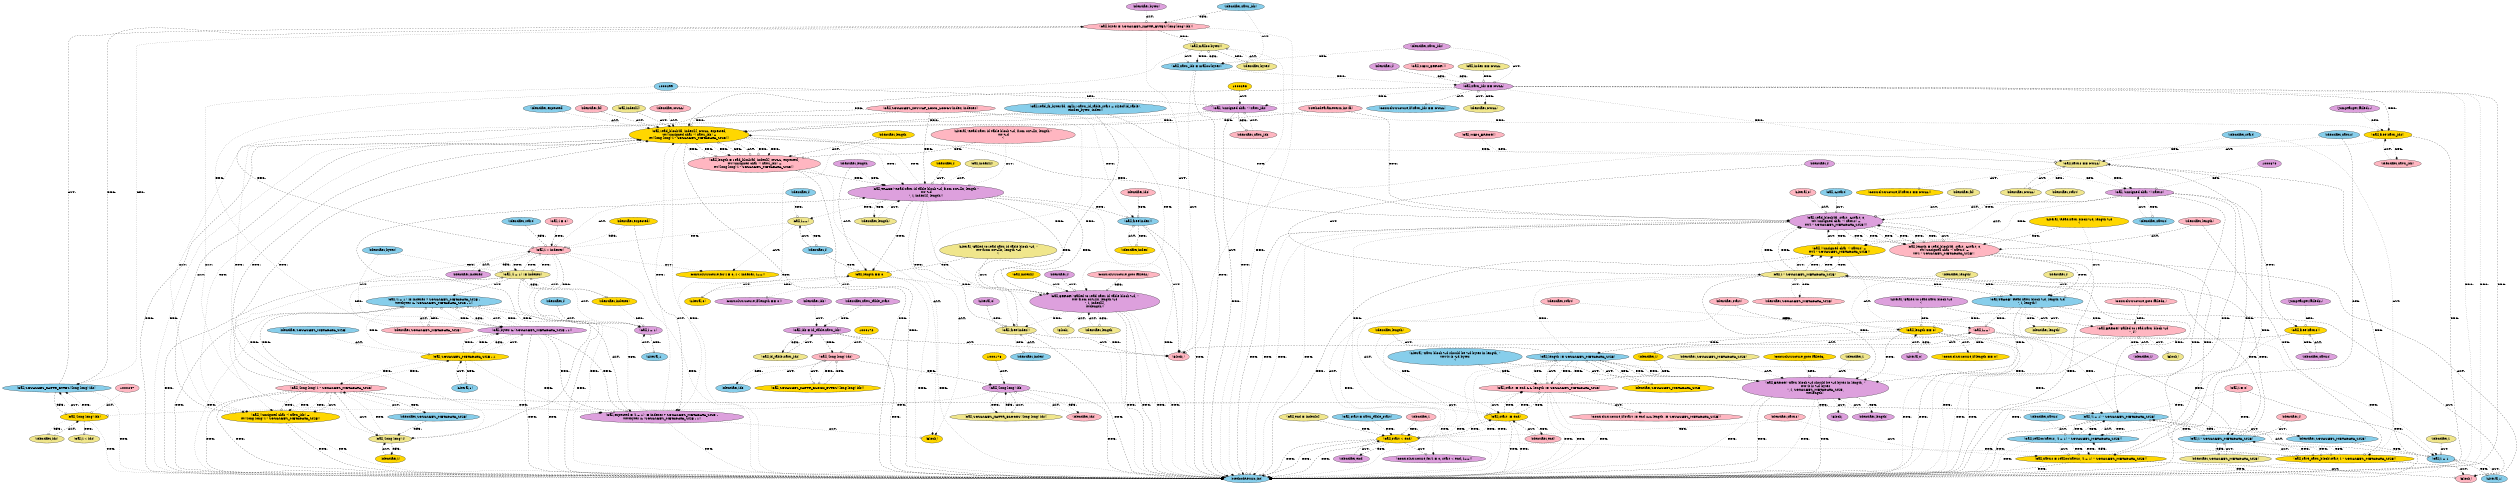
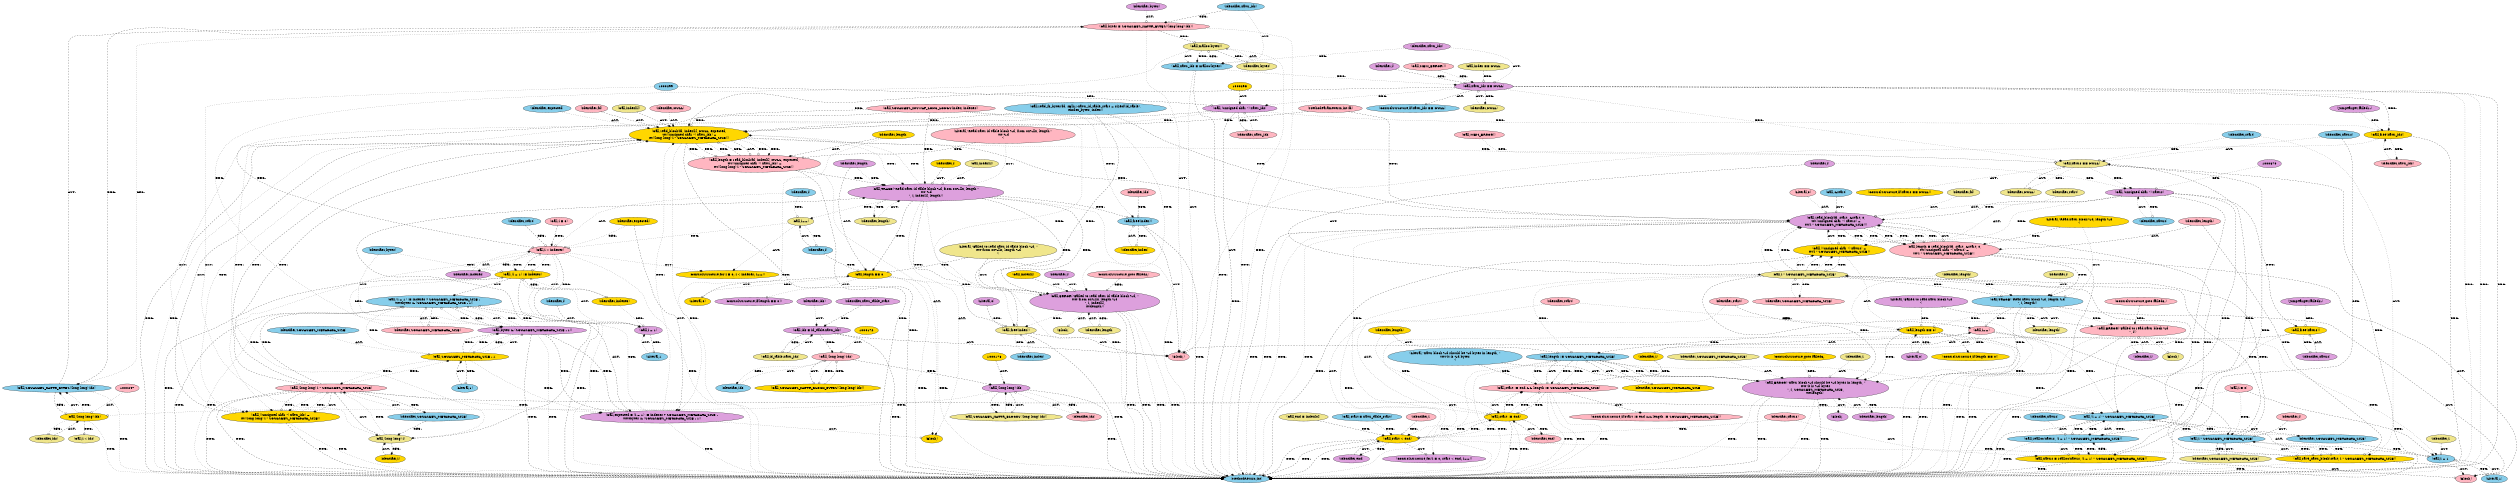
node "(Call,(i + 1) != indexes)": fillcolor khaki -> gold
edge "(Call,ids = id_table.xattr_ids)" -> "(Call,id_table.xattr_ids)": arrowhead diamond -> odot
